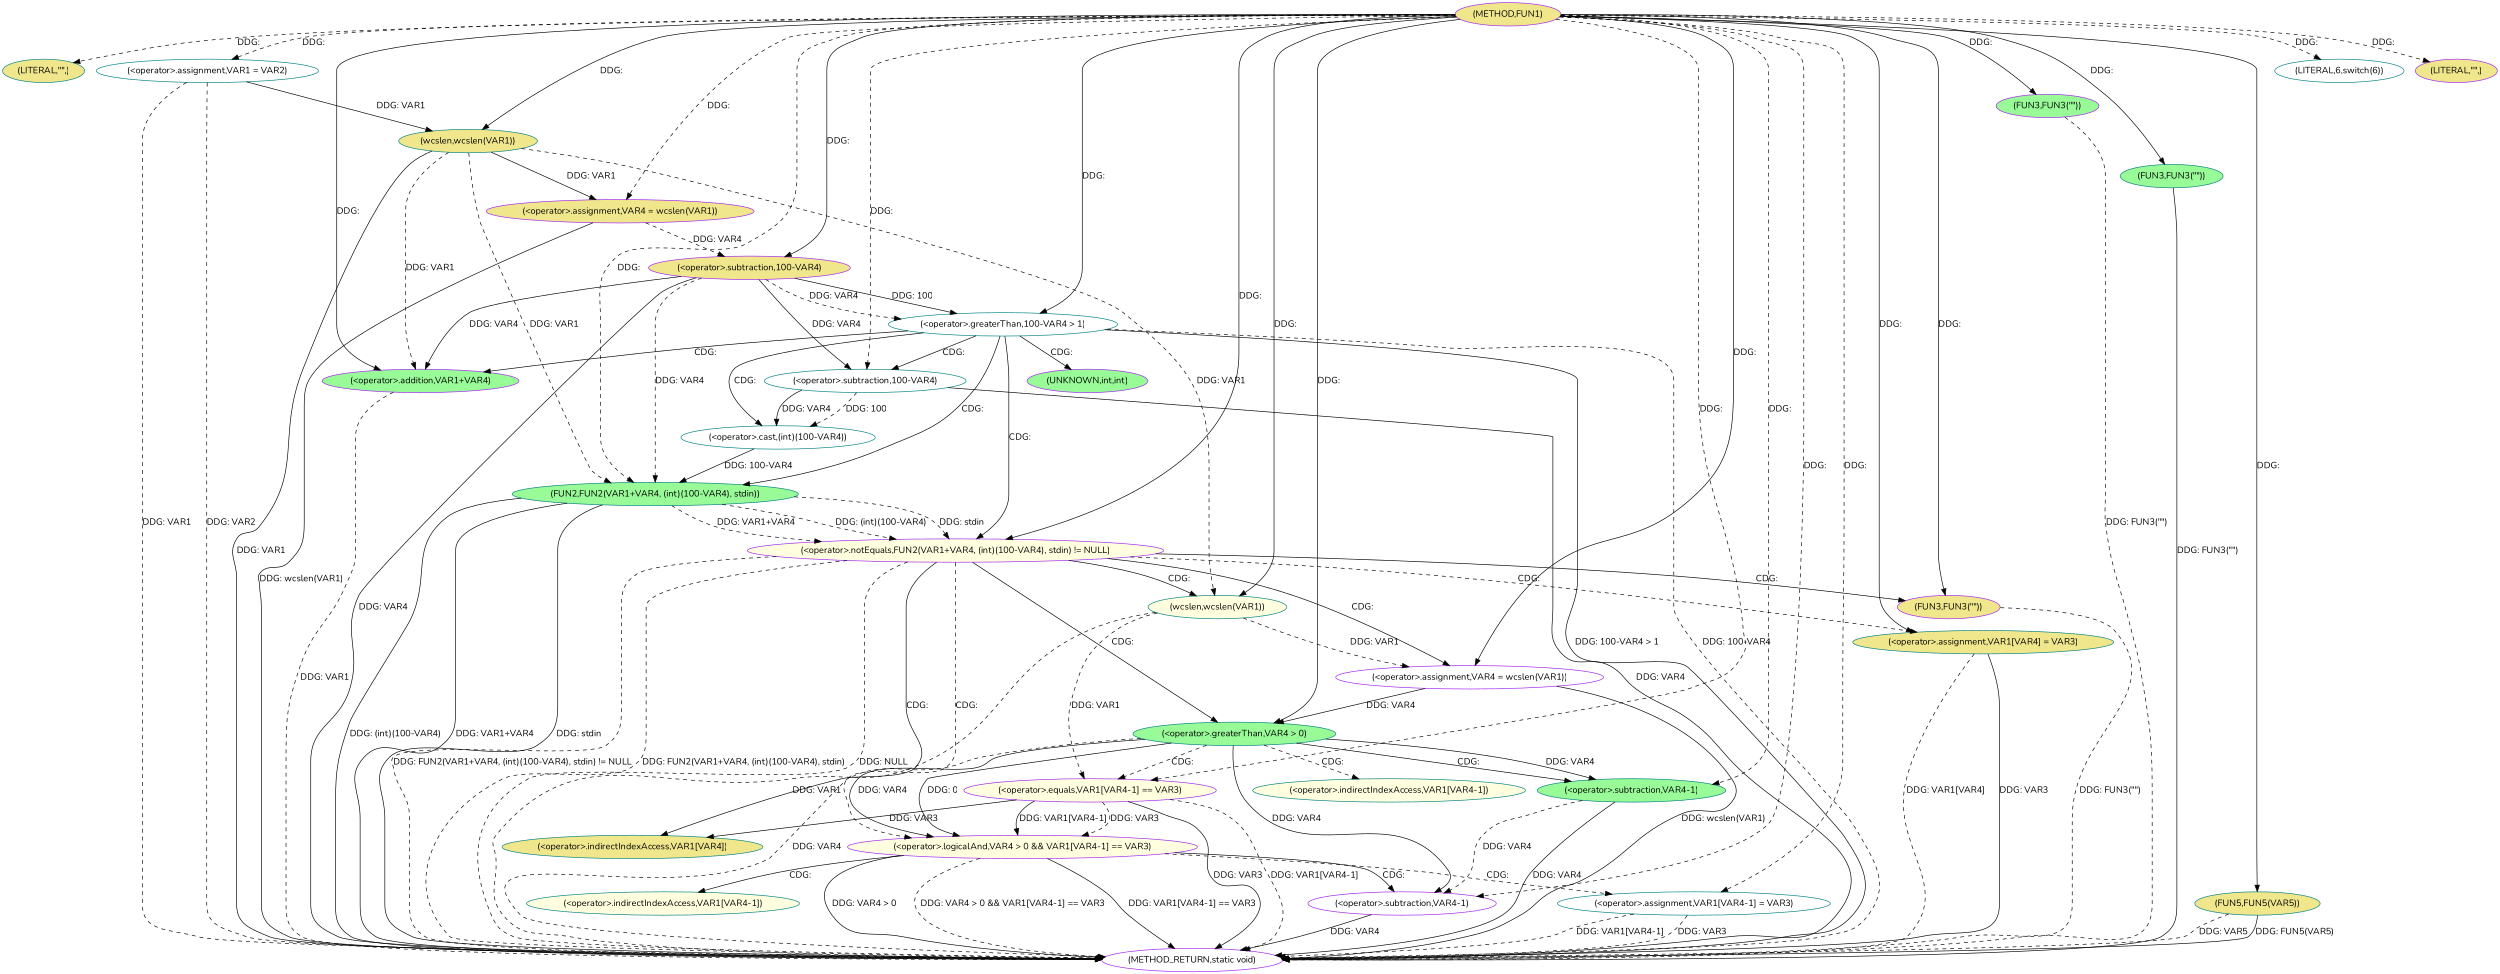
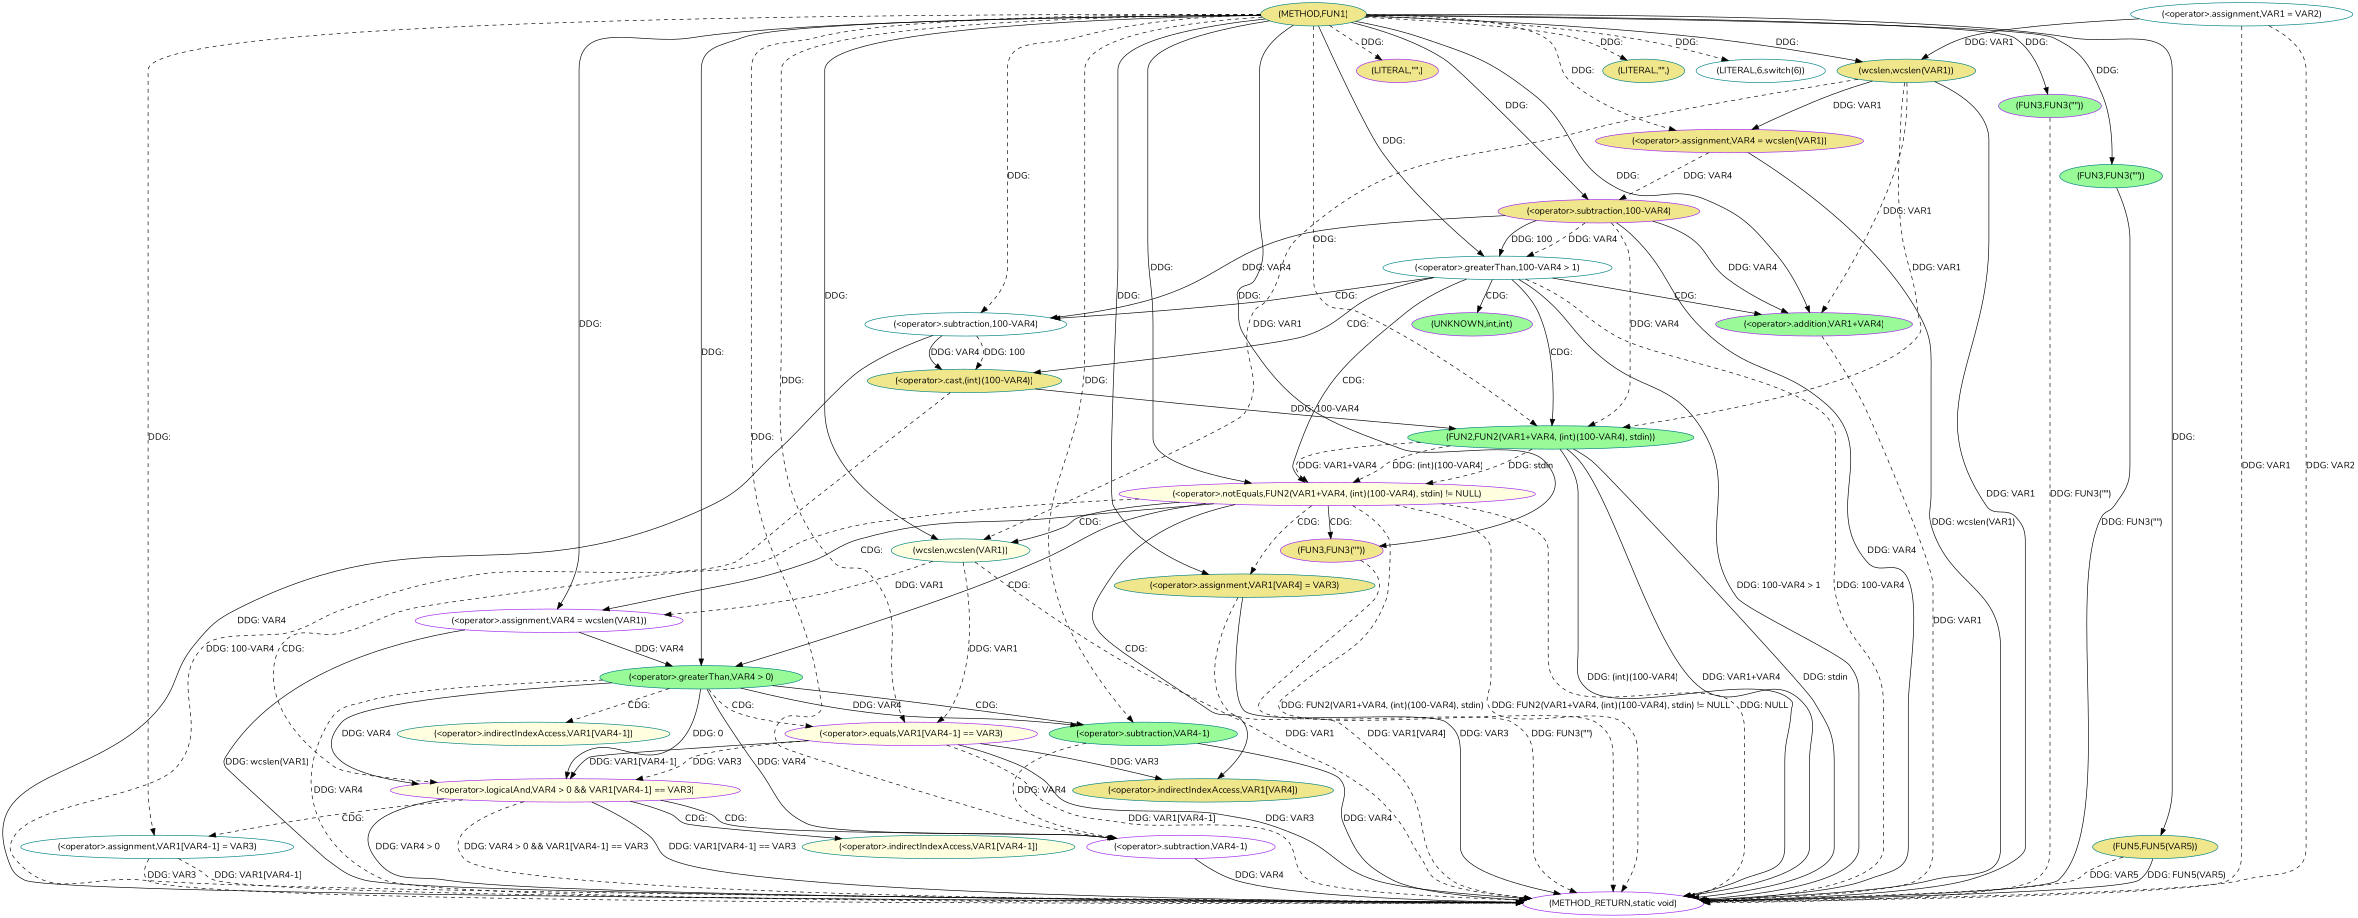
node "(METHOD,FUN1)": color purple -> teal
edge "(METHOD,FUN1)" -> "(<operator>.assignment,VAR1 = VAR2)": removed, label "DDG:"
node "(<operator>.cast,(int)(100-VAR4))": fillcolor white -> khaki
edge "(<operator>.cast,(int)(100-VAR4))" -> "(METHOD_RETURN,static void)": added, label "DDG: 100-VAR4"
